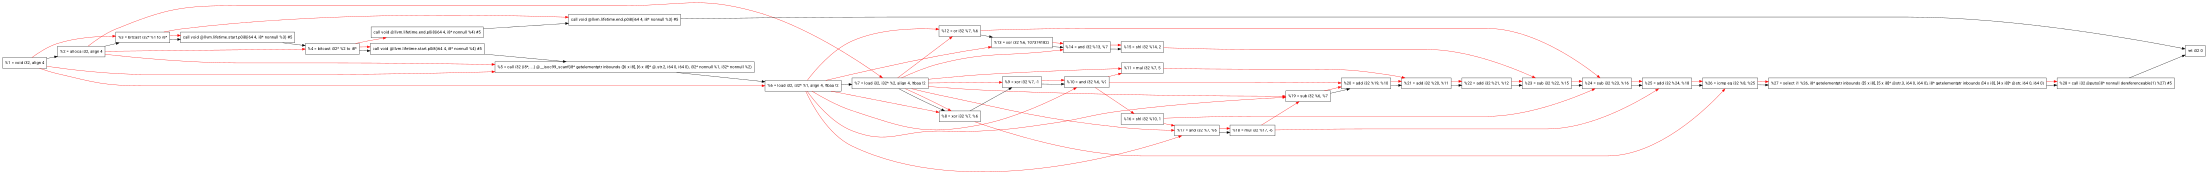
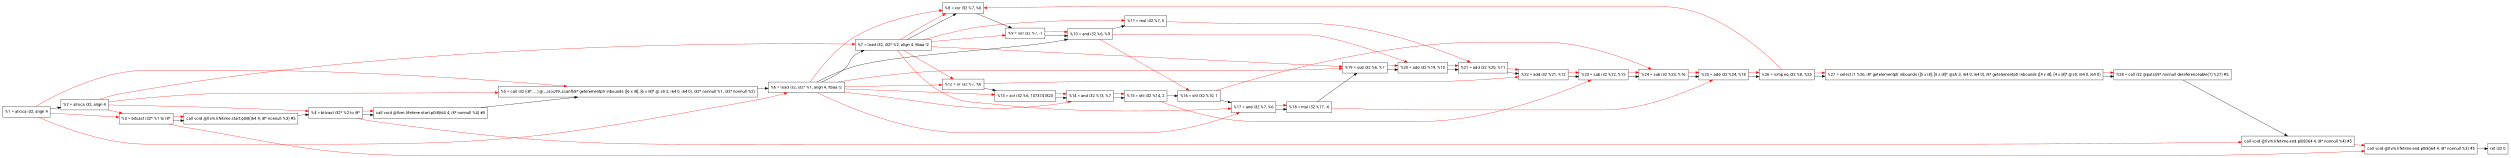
edge "call void @llvm.lifetime.end.p0i8(i64 4, i8* nonnull %4) #5" -> "call void @llvm.lifetime.end.p0i8(i64 4, i8* nonnull %3) #5": color black -> red
edge "%12 = or i32 %7, %6" -> "%24 = sub i32 %23, %16": now "%12 = or i32 %7, %6" -> "%22 = add i32 %21, %12"
edge "%2 = alloca i32, align 4" -> "%3 = bitcast i32* %1 to i8*": color black -> red
edge "%7 = load i32, i32* %2, align 4, !tbaa !2" -> "%14 = and i32 %13, %7": now "%6 = load i32, i32* %1, align 4, !tbaa !2" -> "%14 = and i32 %13, %7"
node "%1 = void i32, align 4": label "%1 = void i32, align 4" -> "%1 = alloca i32, align 4"
edge "%28 = call i32 @puts(i8* nonnull dereferenceable(1) %27) #5" -> "ret i32 0": now "%28 = call i32 @puts(i8* nonnull dereferenceable(1) %27) #5" -> "call void @llvm.lifetime.end.p0i8(i64 4, i8* nonnull %4) #5"
edge "%10 = and i32 %6, %9" -> "%11 = mul i32 %7, 5": color red -> black
edge "%15 = shl i32 %14, 2" -> "%16 = shl i32 %10, 1": added
edge "%18 = mul i32 %17, -6" -> "%19 = sub i32 %6, %7": color red -> black
edge "%16 = shl i32 %10, 1" -> "%17 = and i32 %7, %6": color red -> black
edge "%6 = load i32, i32* %1, align 4, !tbaa !2" -> "%10 = and i32 %6, %9": color red -> black
edge "%8 = xor i32 %7, %6" -> "%26 = icmp eq i32 %8, %25": reversed
